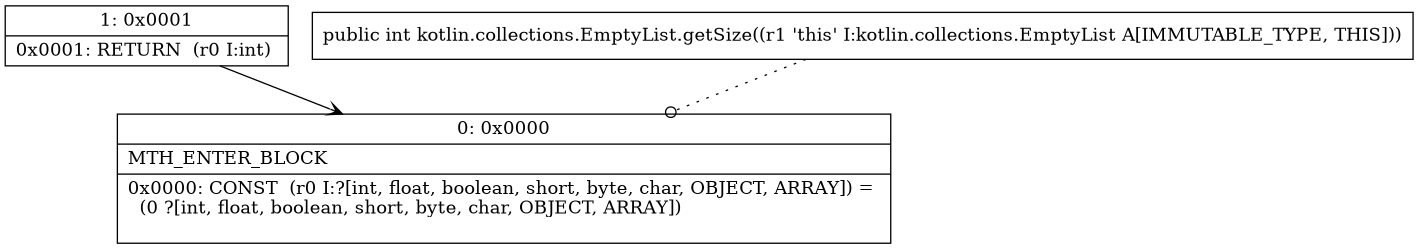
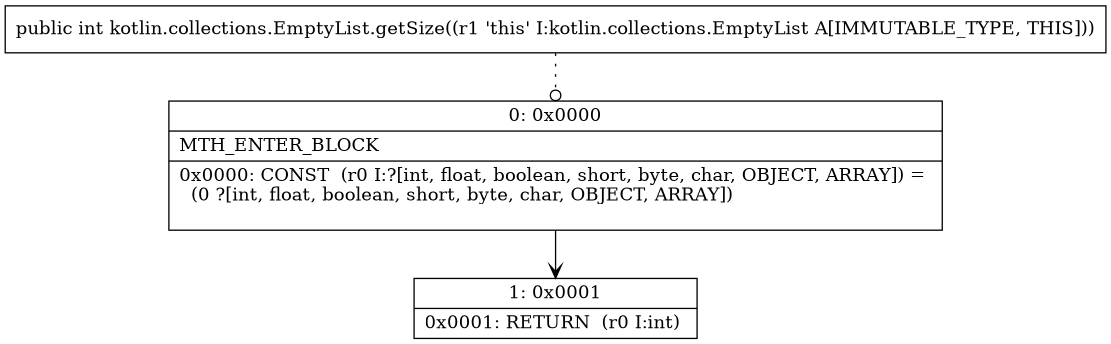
edge "1: 0x0001" -> "0: 0x0000": reversed
